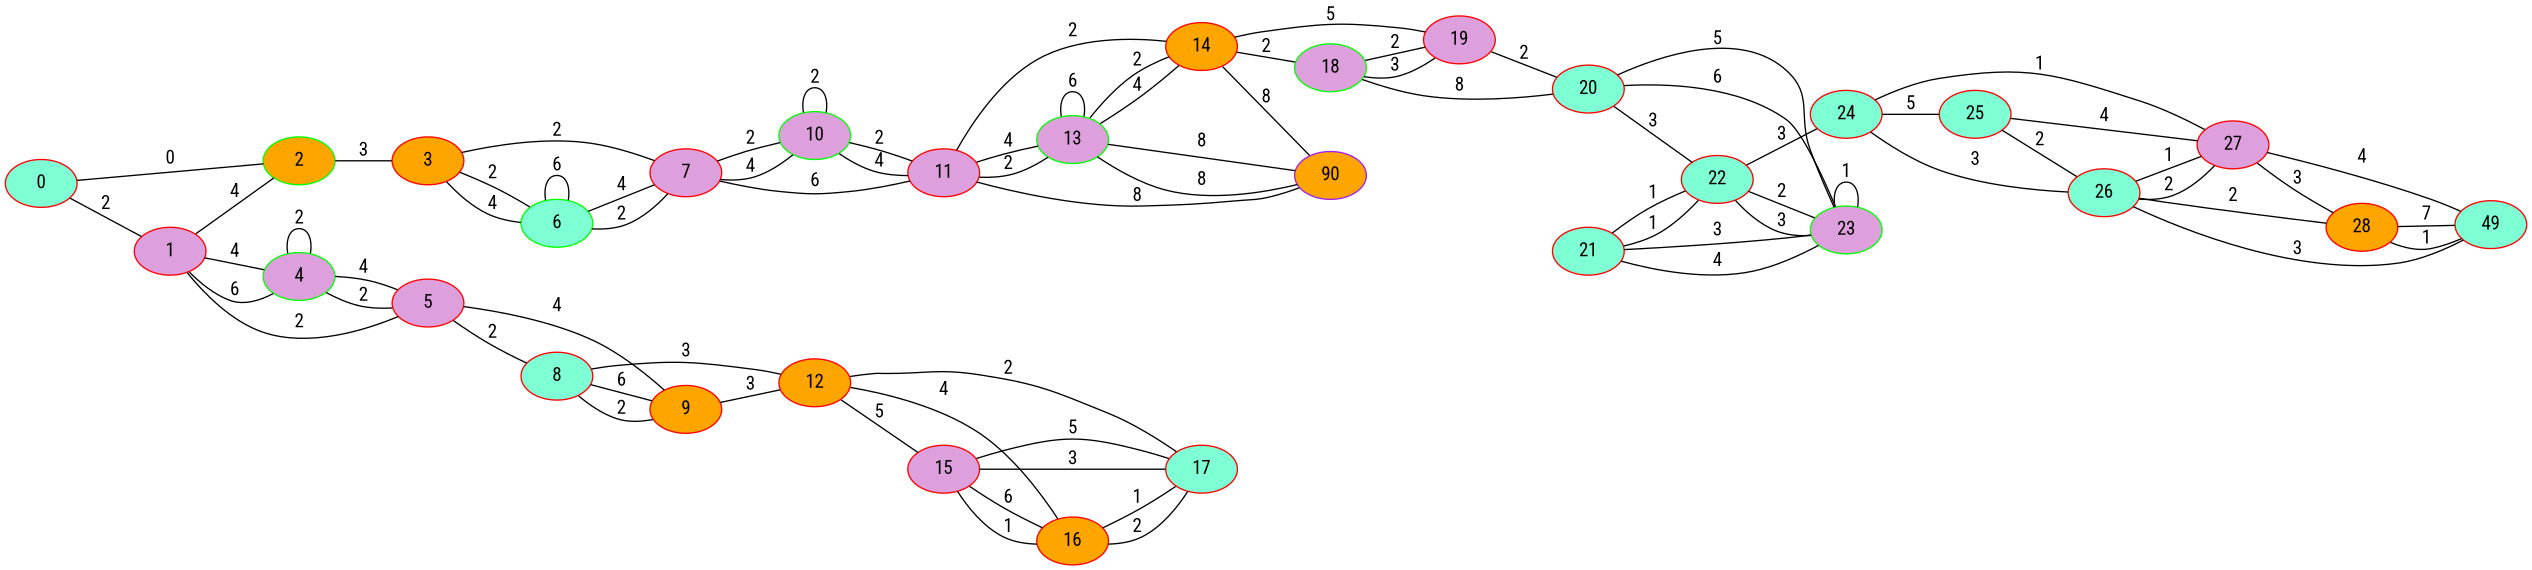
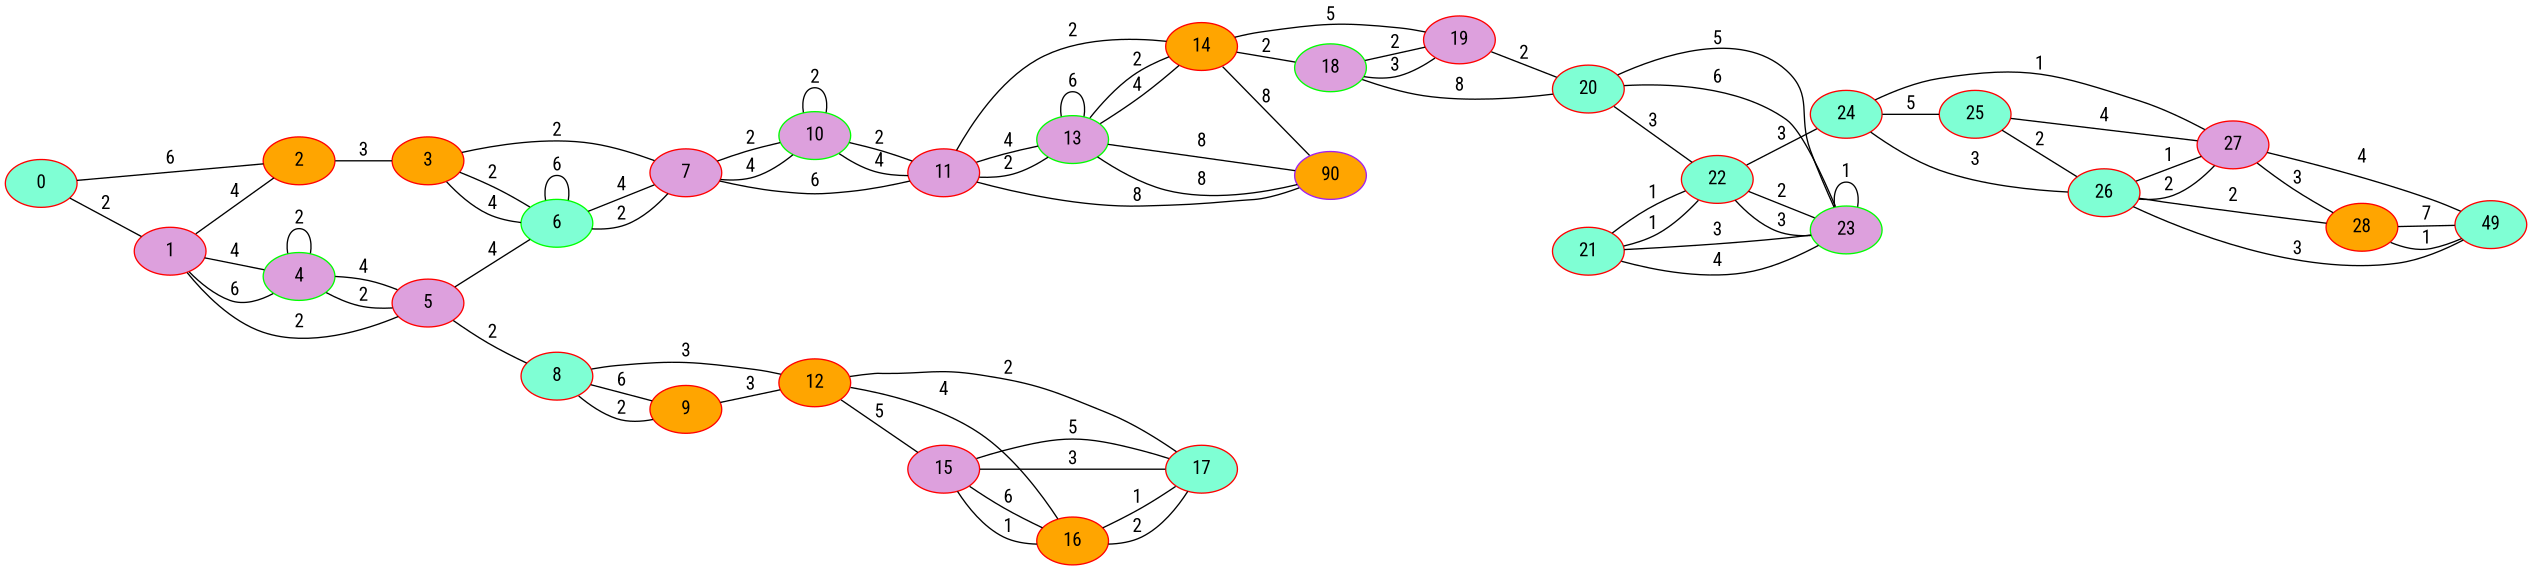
edge "2" -- "0": label "0" -> "6"
node "2": color green -> red
edge "5" -- "9": now "5" -- "6"
